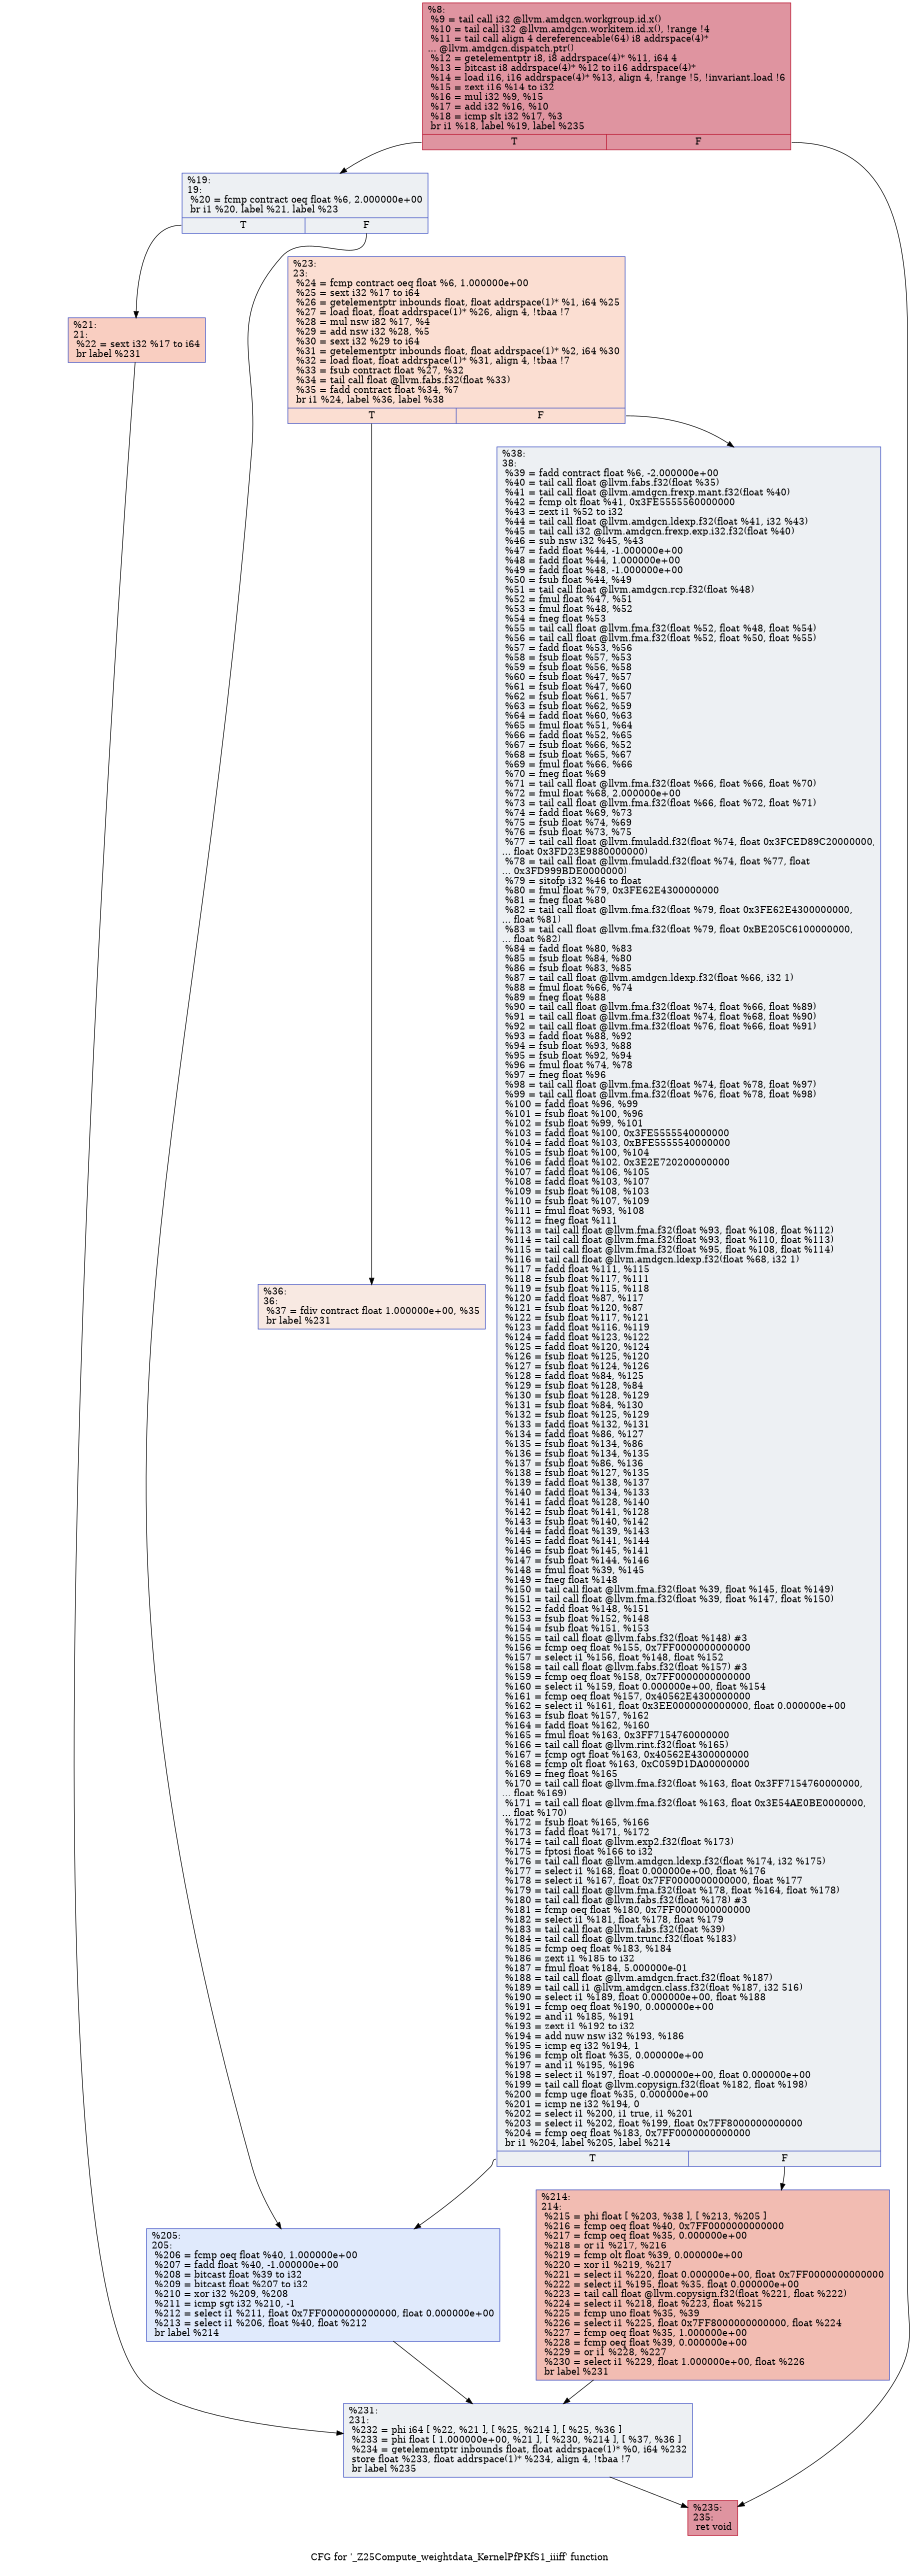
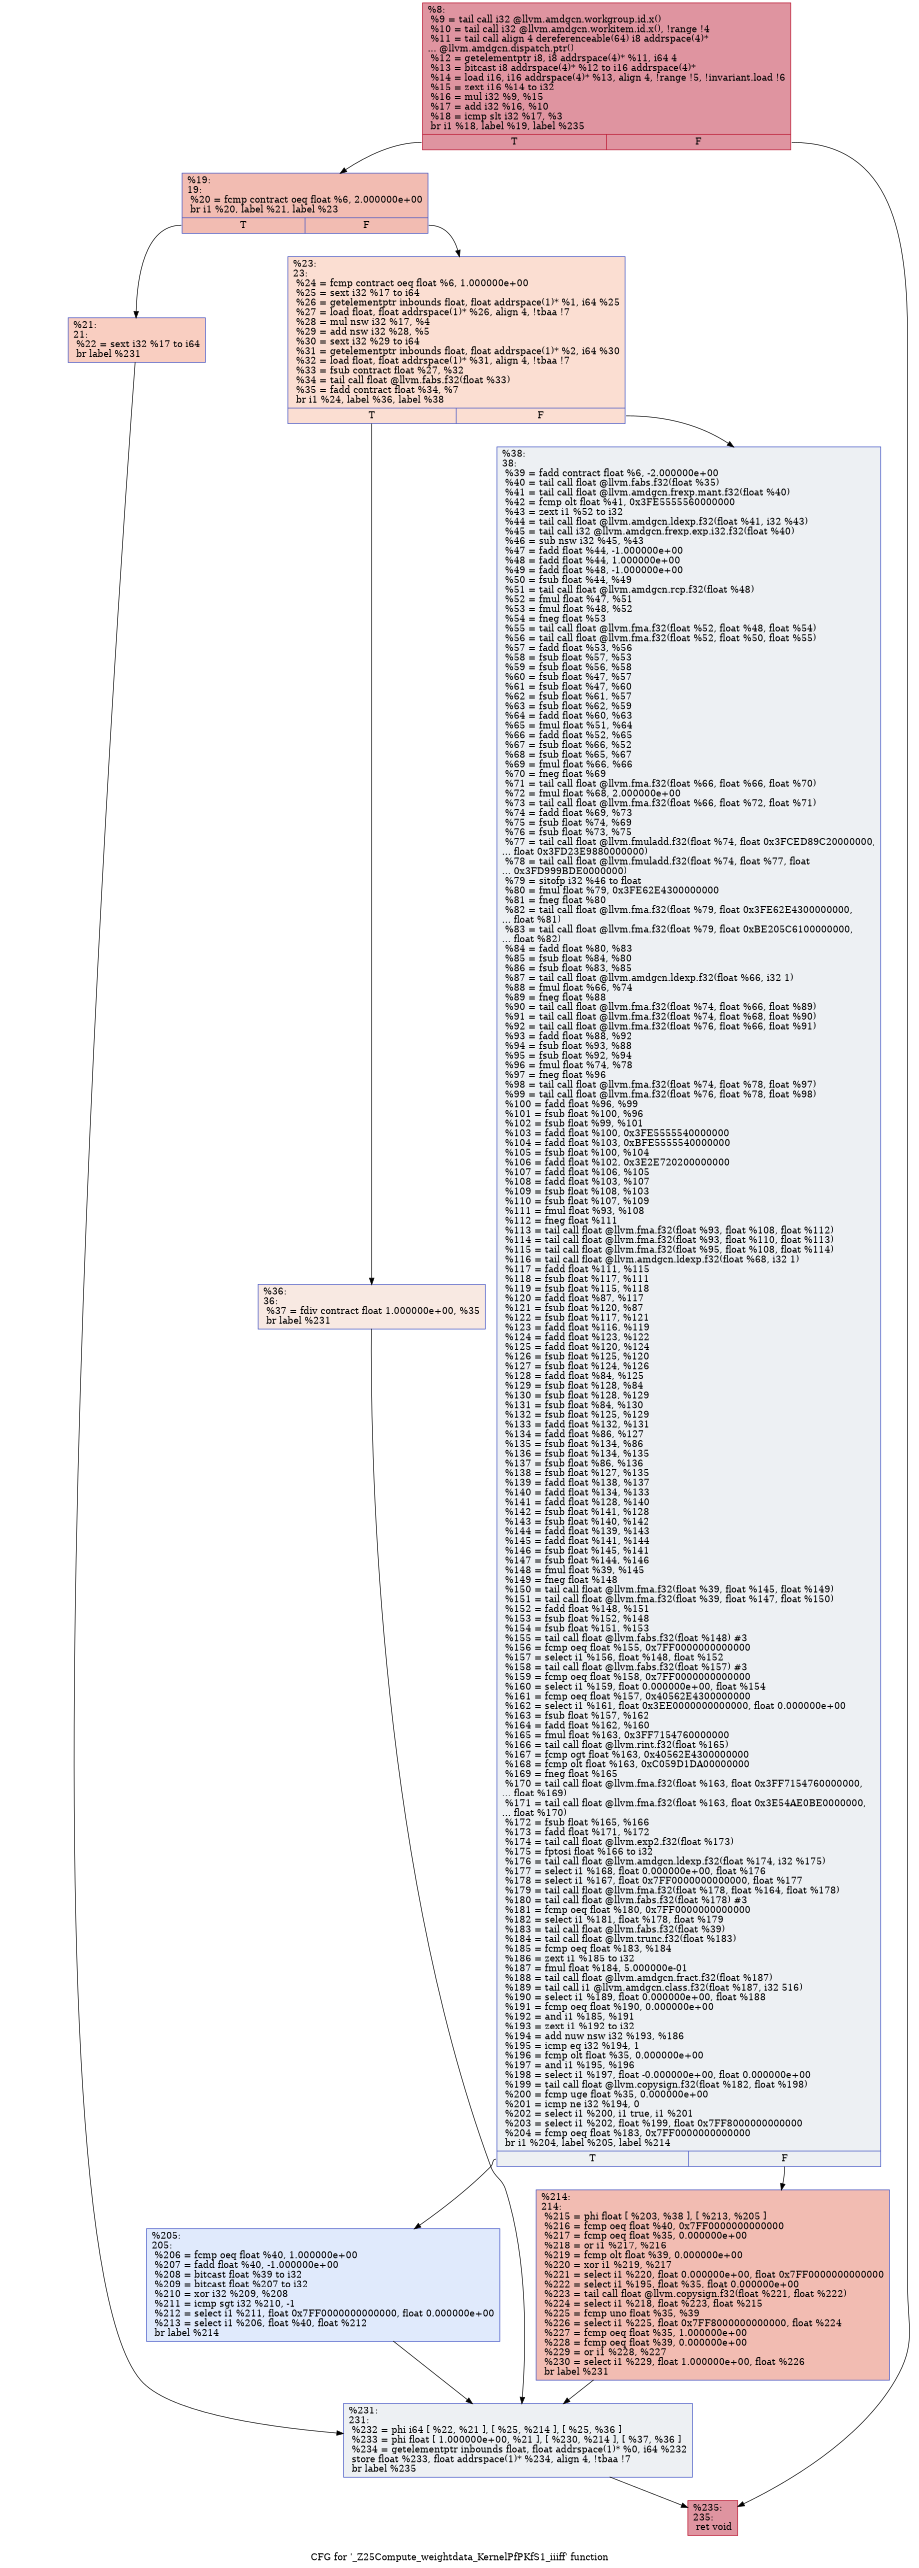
node "%19:": fillcolor #d6dce470 -> #e1675170
node "%23:": text "%28 = mul nsw i82 %17, %4" -> "%28 = mul nsw i32 %17, %4"
edge "%19:" -> "%205:": now "%19:" -> "%23:"
edge "%36:" -> "%231:": added
